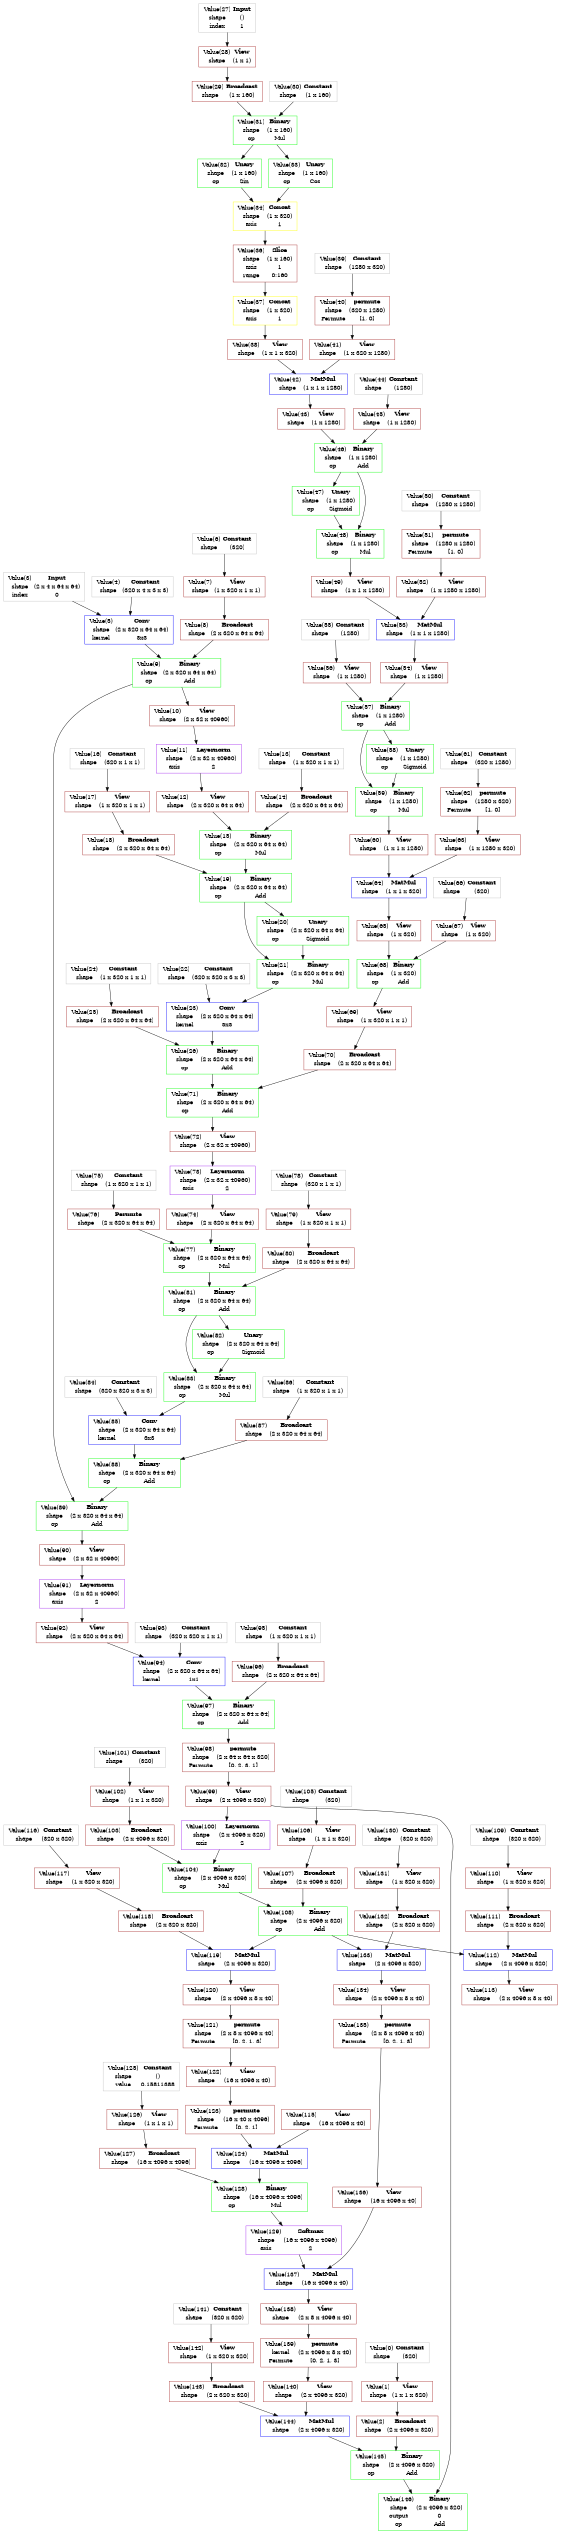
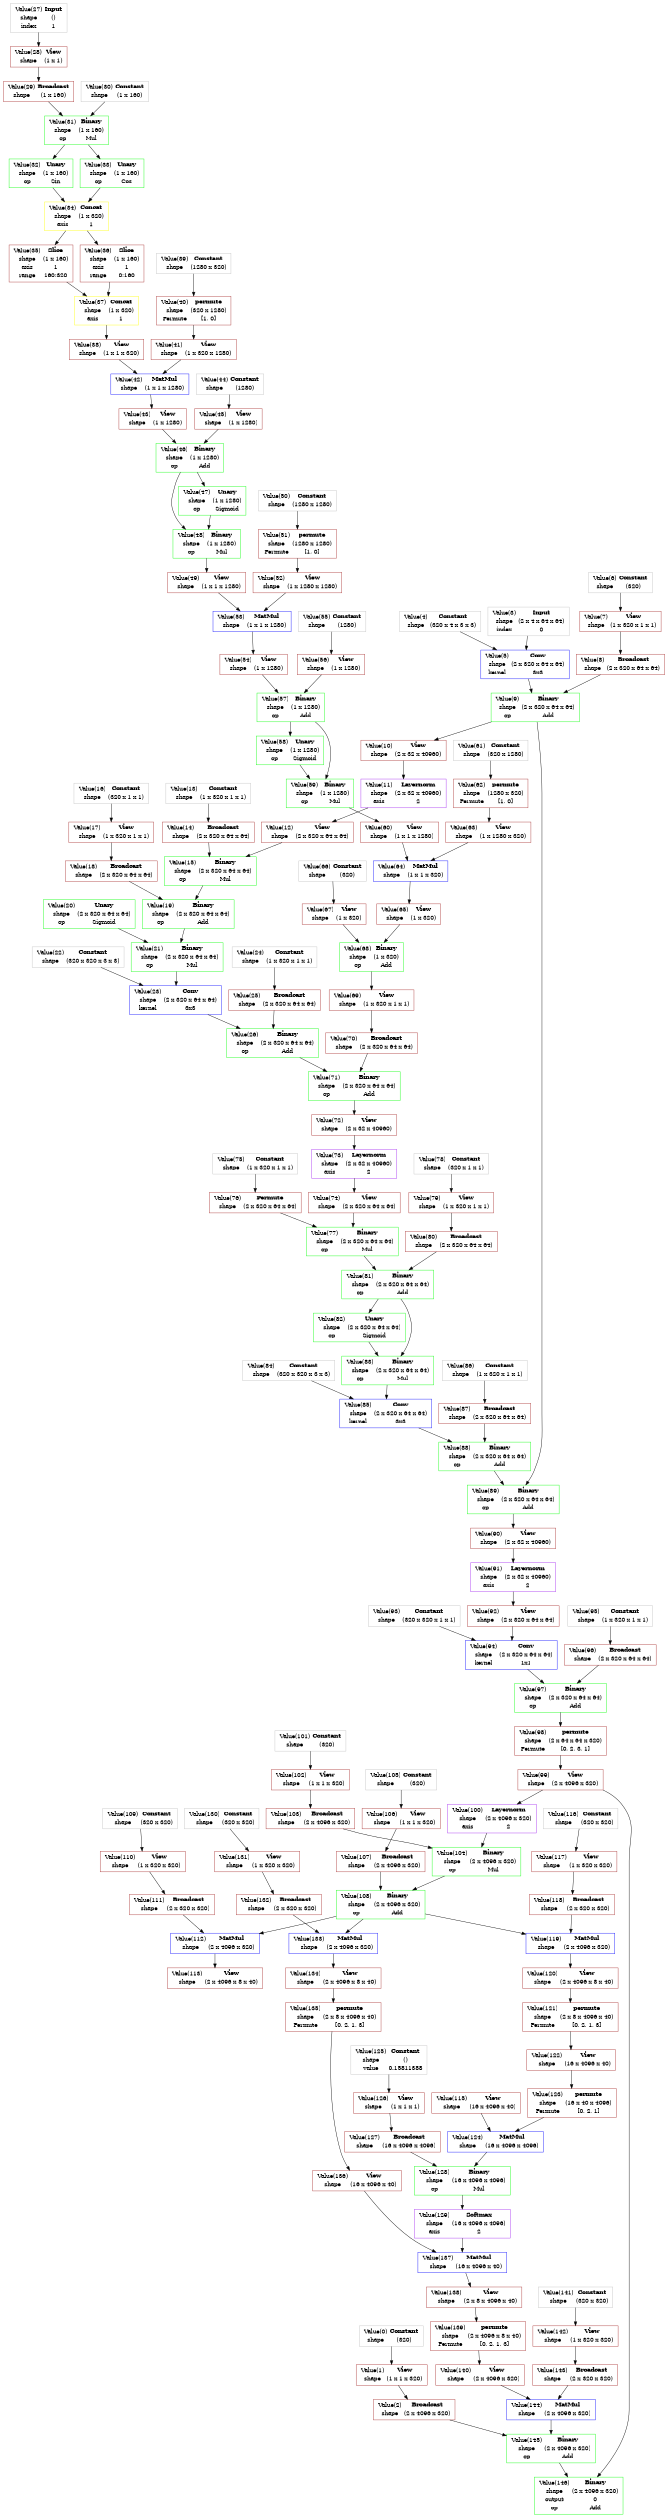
node "Value(35)": added
edge "Value(19)" -> "Value(20)": removed
node "Value(139)": text "kernel" -> "shape"
